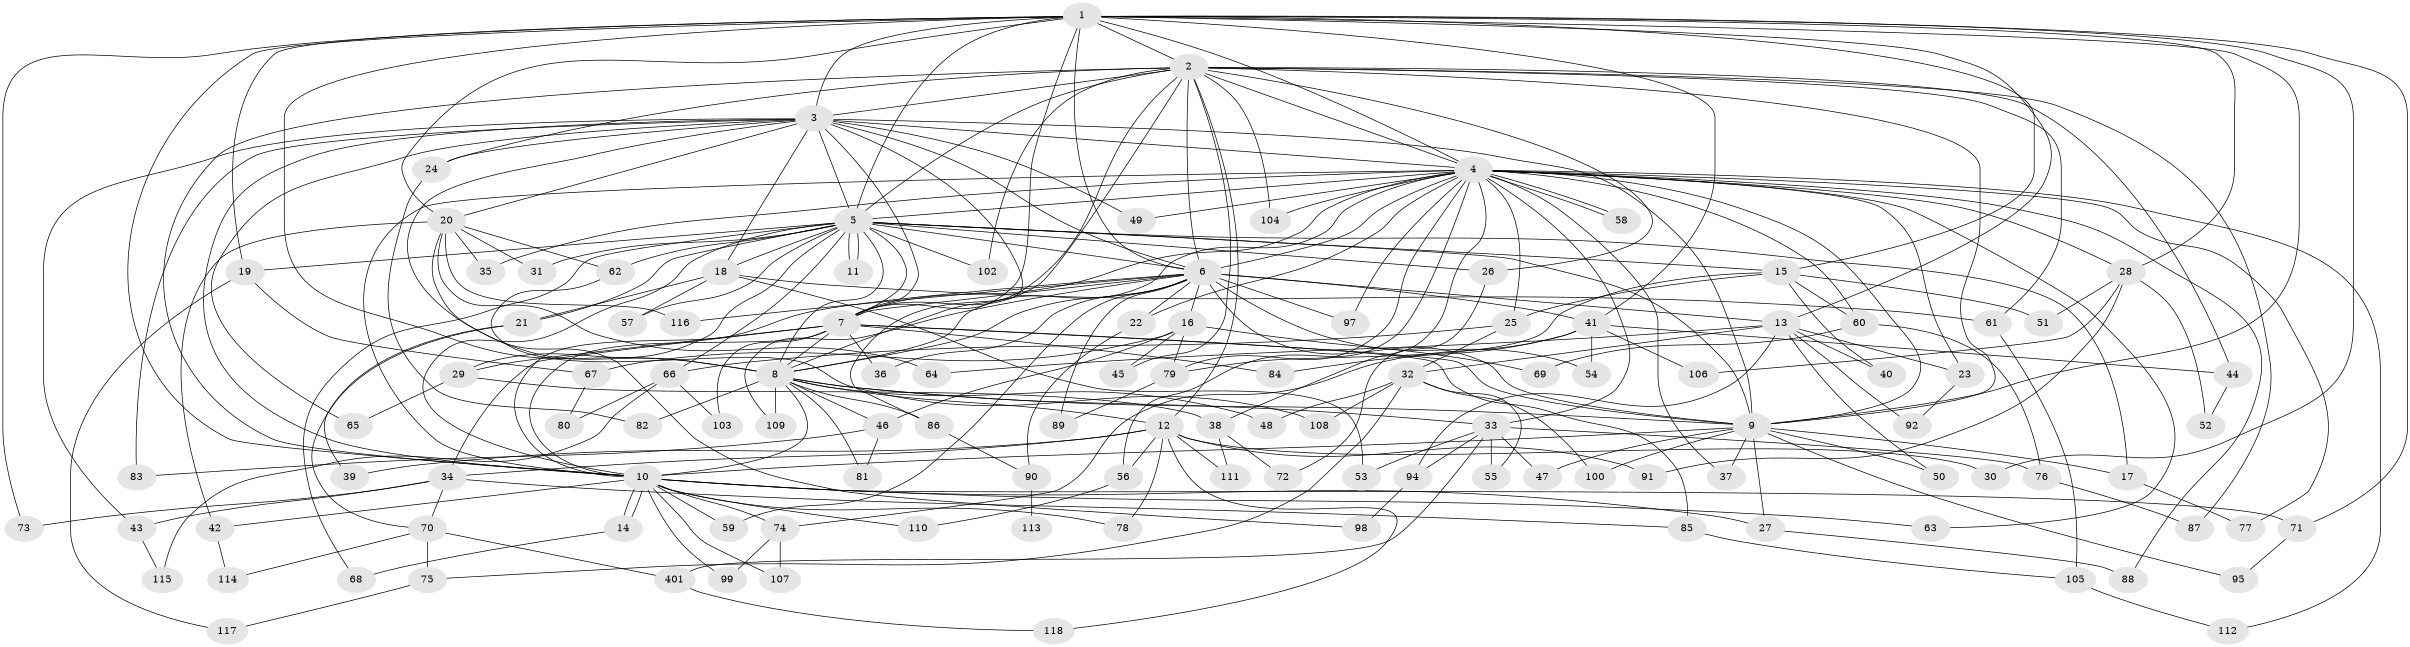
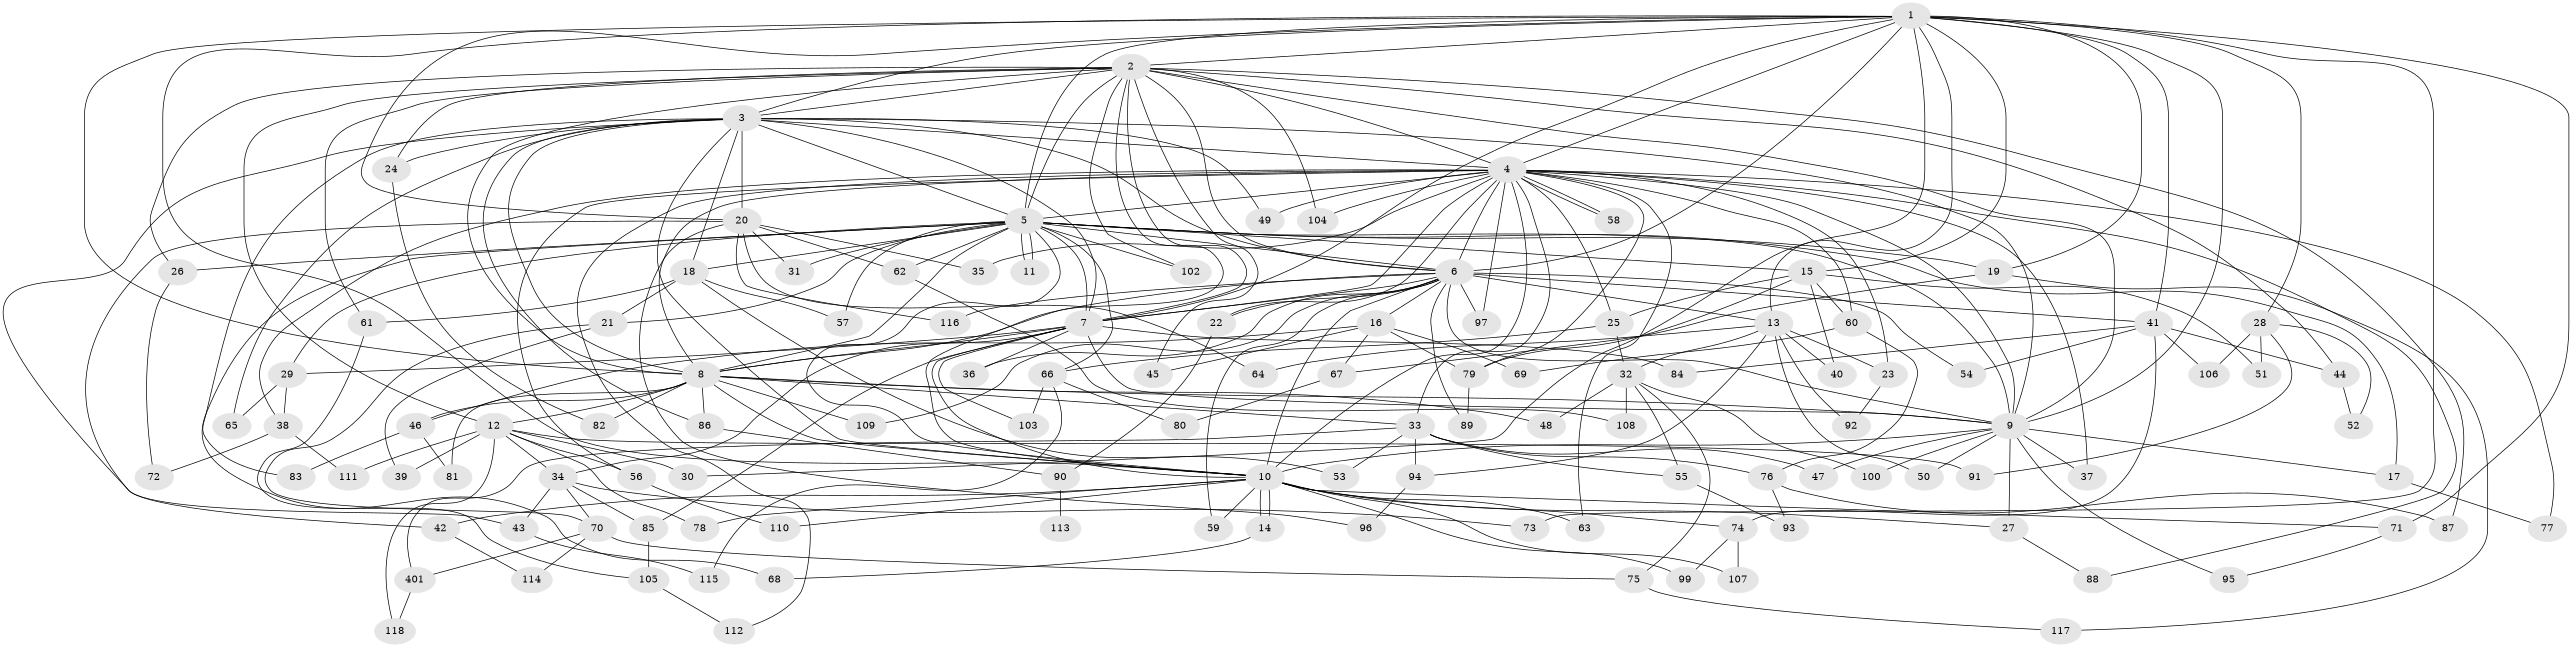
edge "4" -- "28": removed
node "98": label "98" -> "96"
node "93": added
